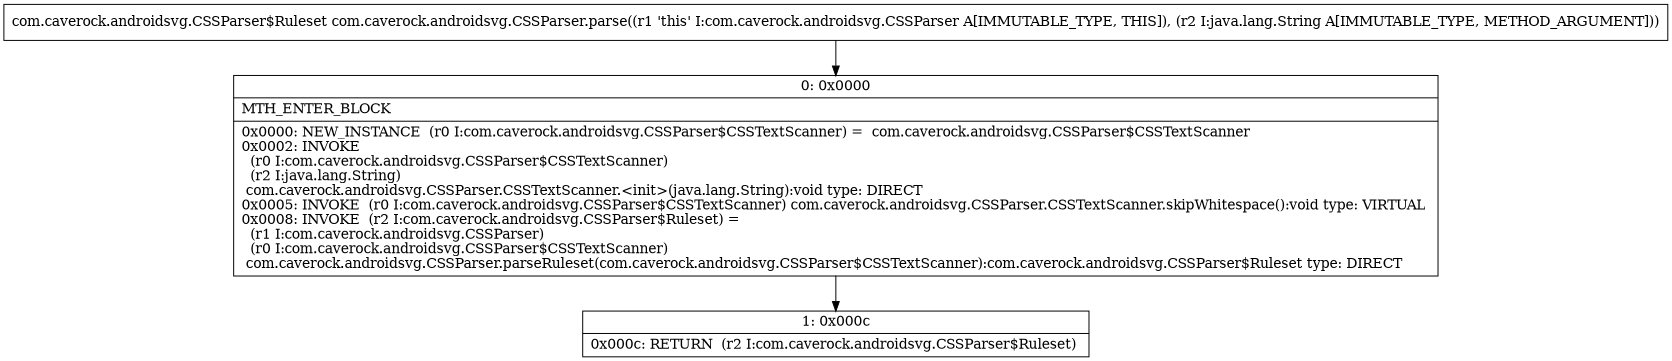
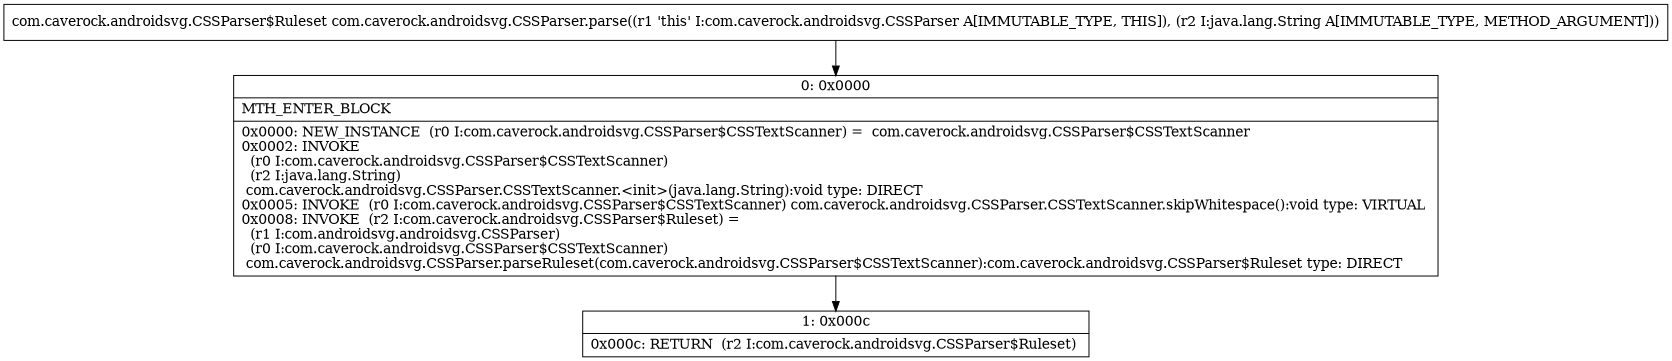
node "0: 0x0000": text "(r1 I:com.caverock.androidsvg.CSSParser)" -> "(r1 I:com.androidsvg.androidsvg.CSSParser)"
